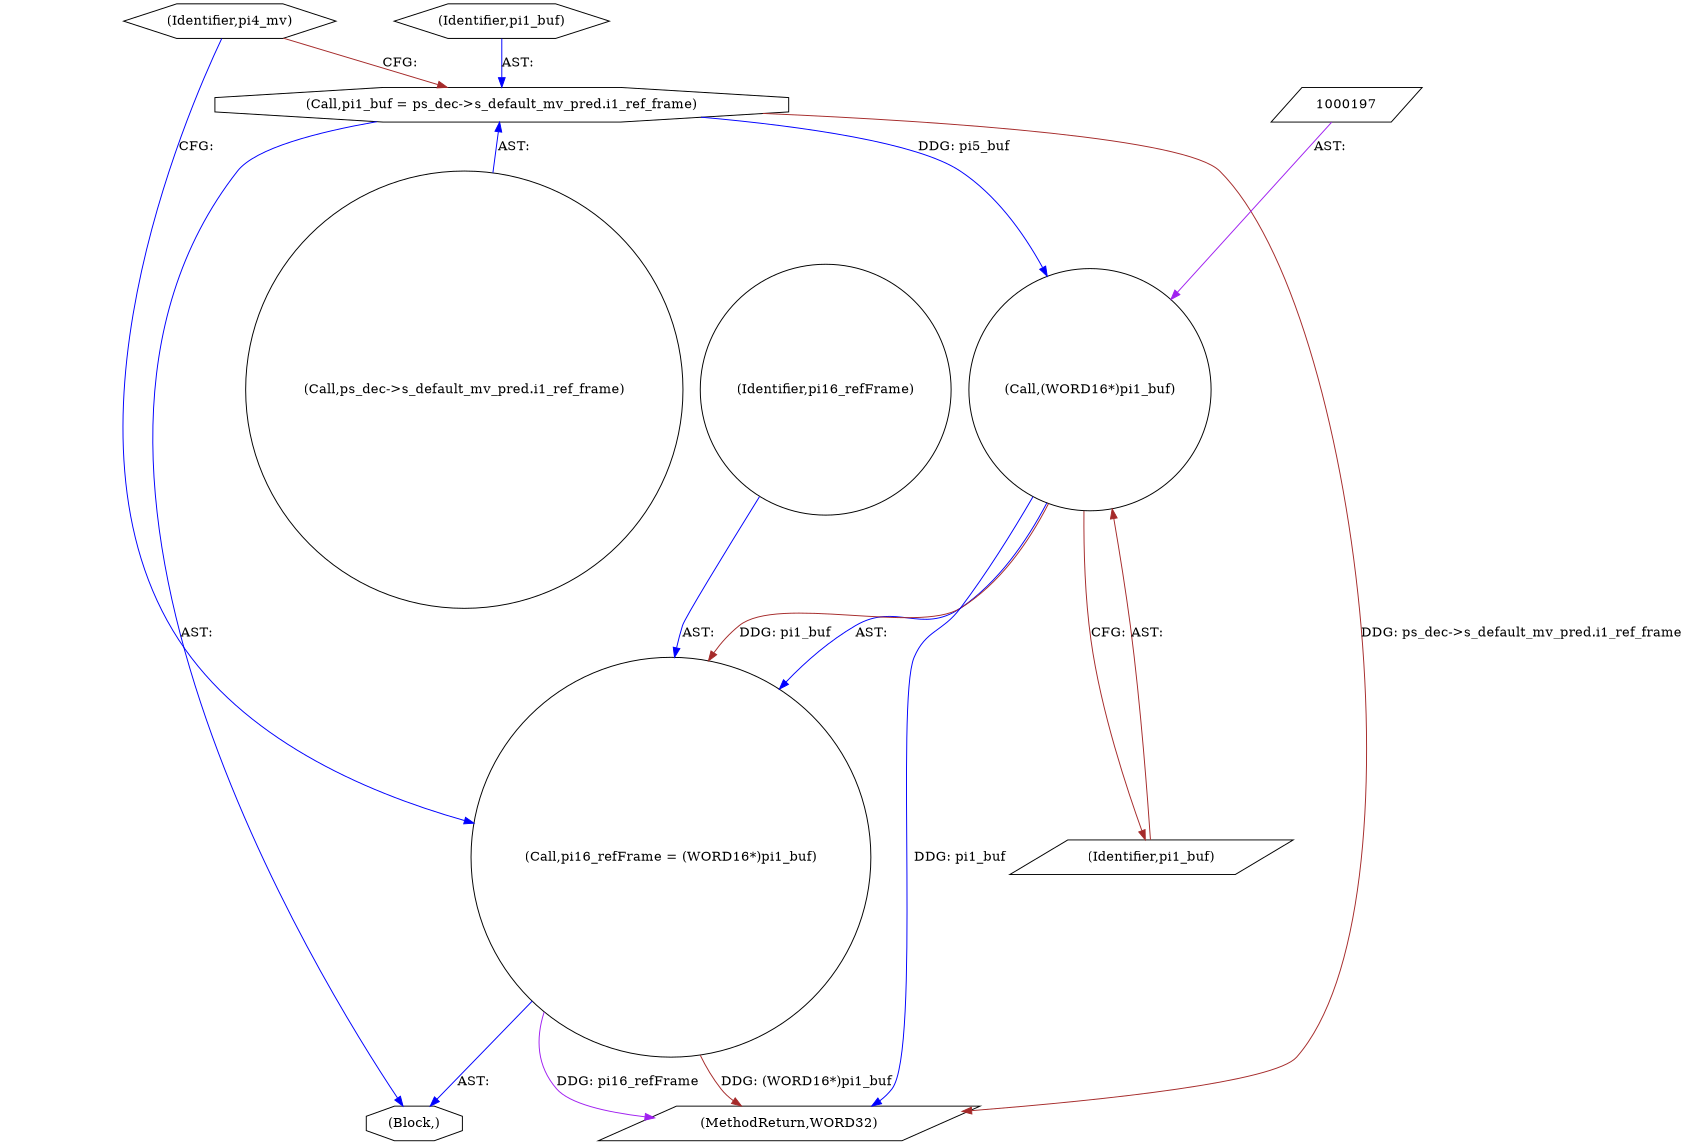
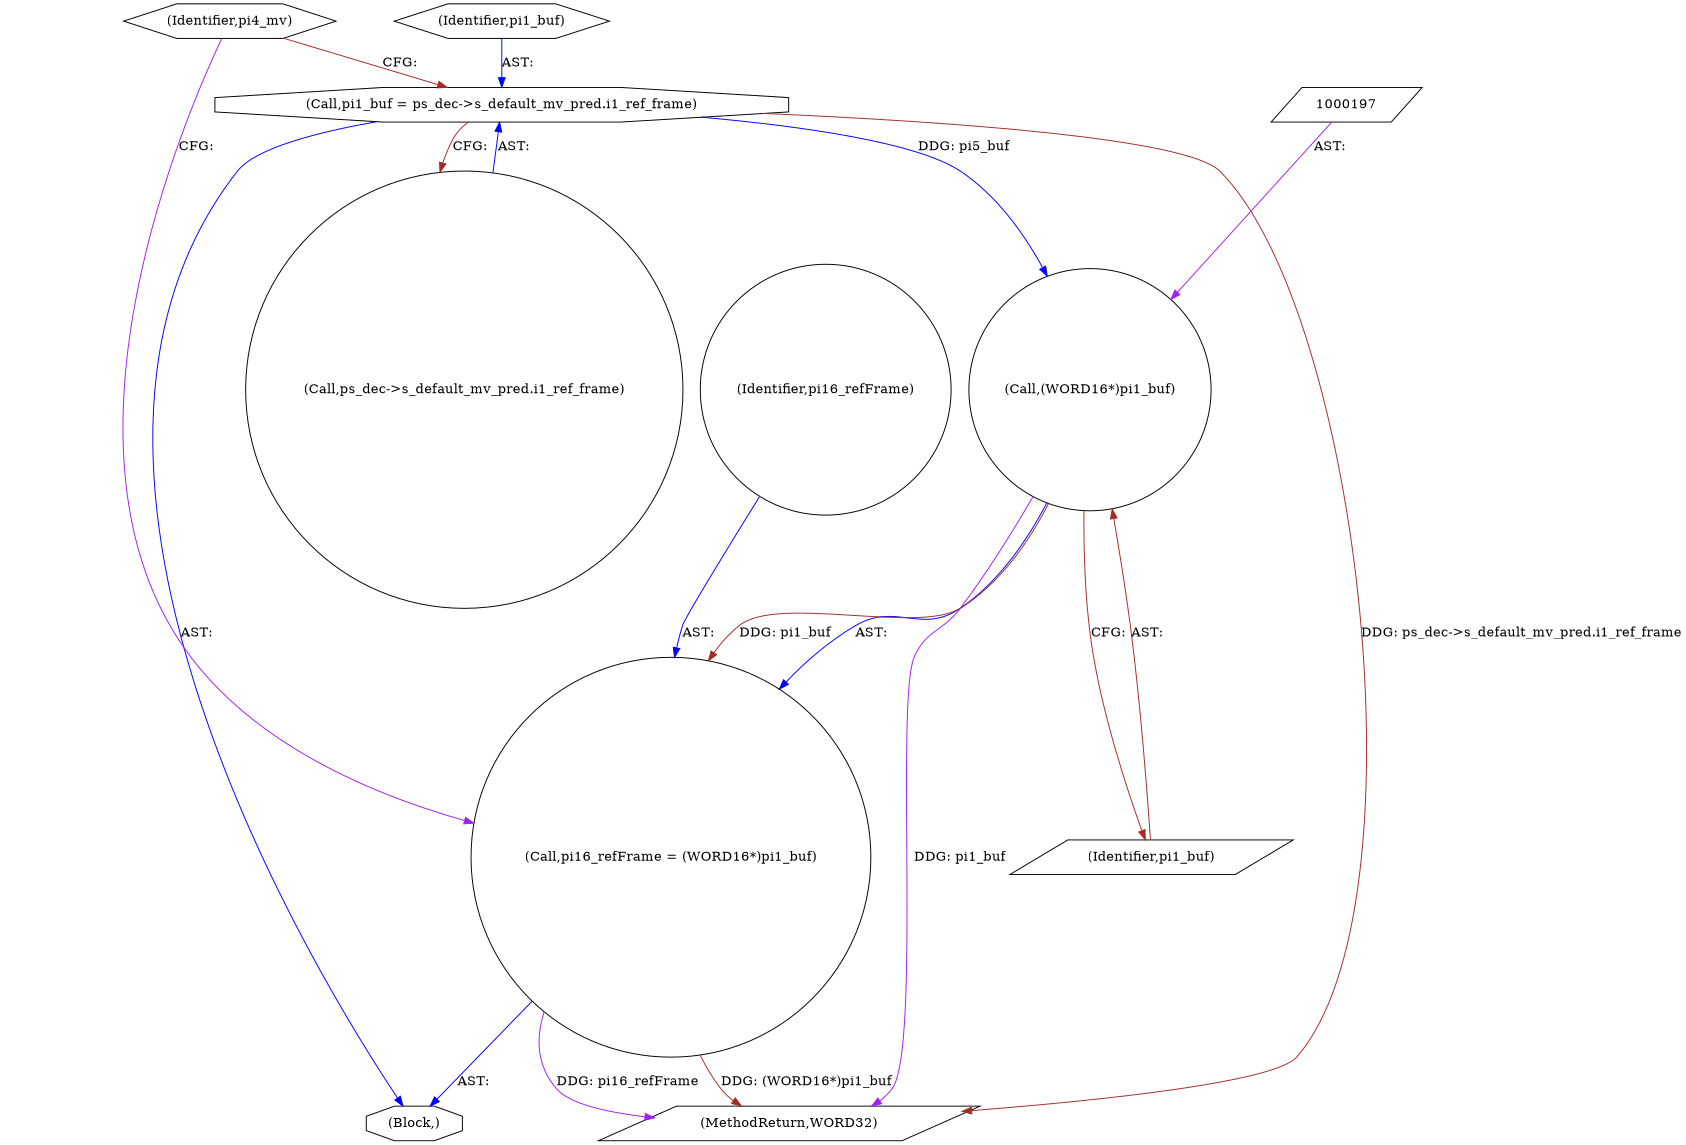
edge "(Call,pi1_buf = ps_dec->s_default_mv_pred.i1_ref_frame)" -> "(Call,ps_dec->s_default_mv_pred.i1_ref_frame)": added, label "CFG:"
edge "(Identifier,pi4_mv)" -> "(Call,pi16_refFrame = (WORD16*)pi1_buf)": color blue -> purple
edge "(Call,(WORD16*)pi1_buf)" -> "(MethodReturn,WORD32)": color blue -> purple
